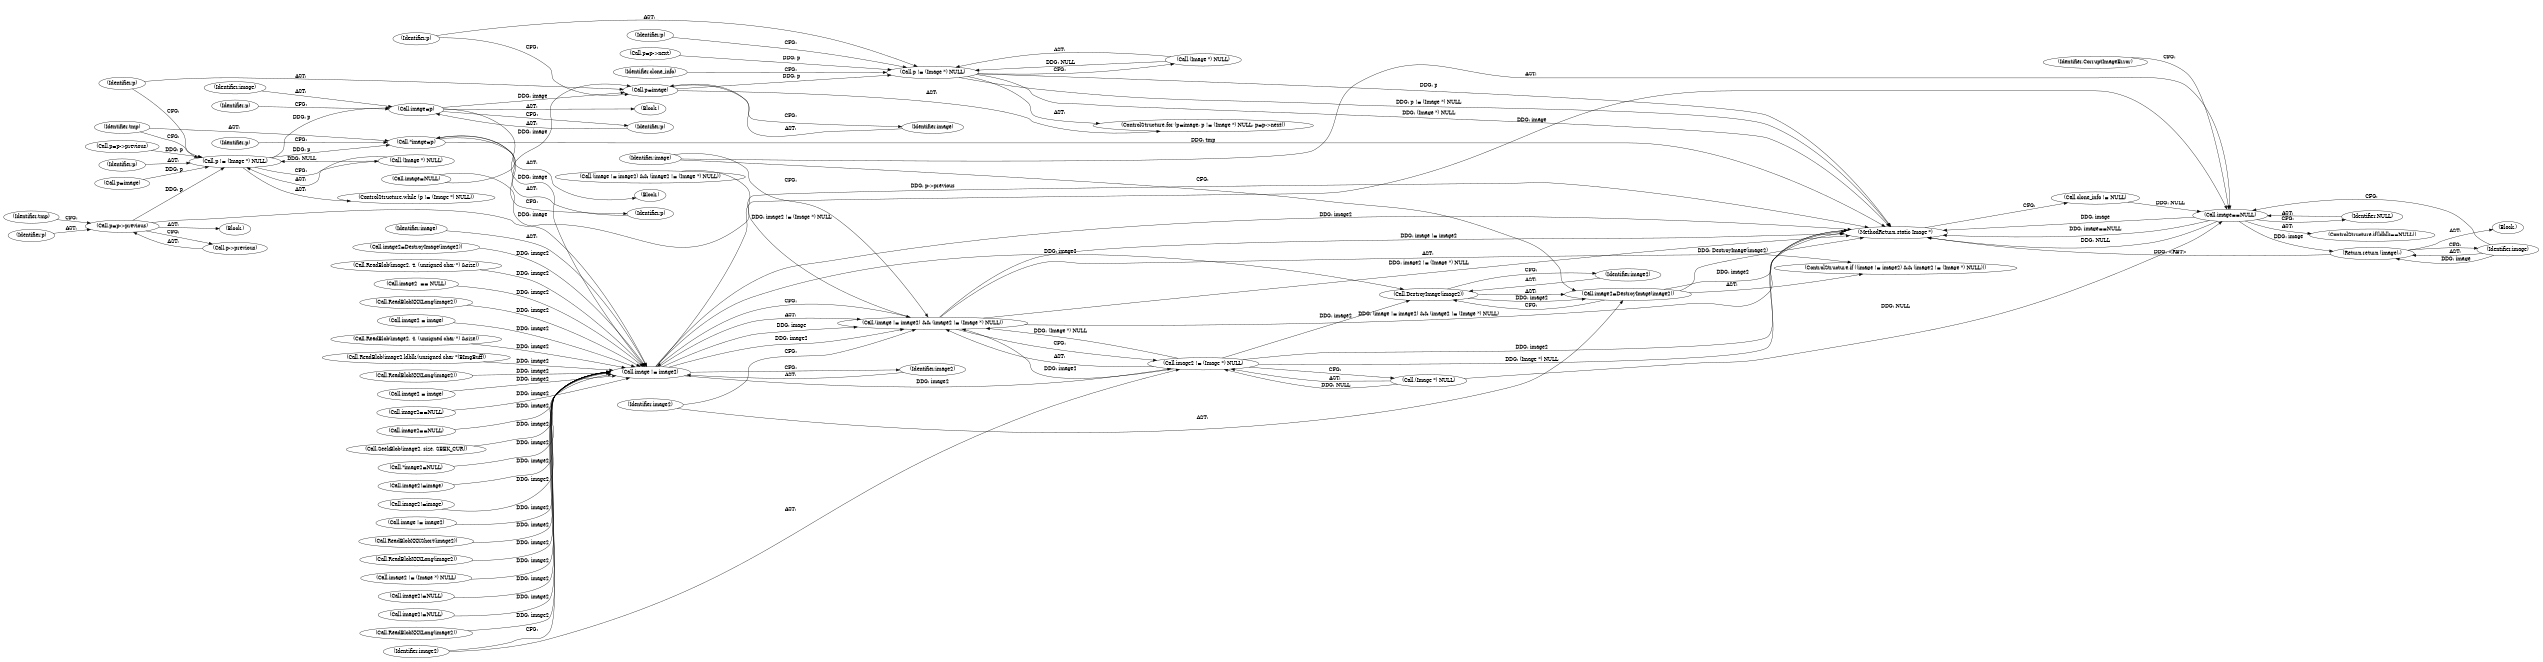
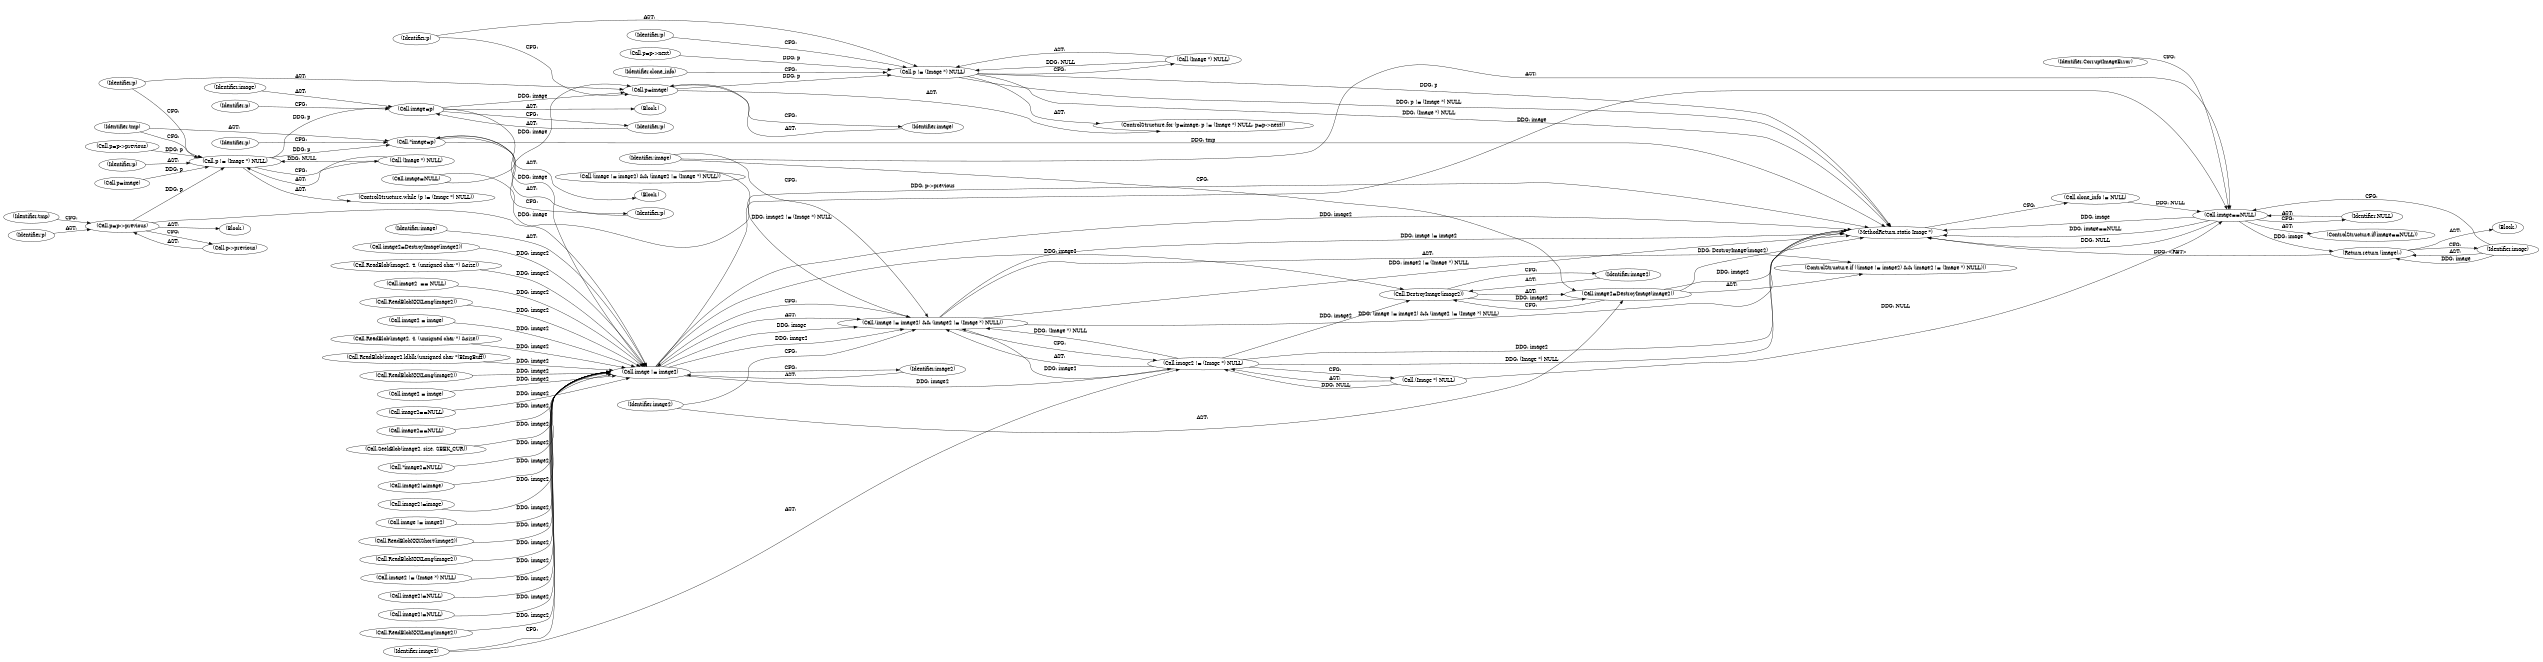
node "(ControlStructure,if(ldblk==NULL))": label "(ControlStructure,if(ldblk==NULL))" -> "(ControlStructure,if(image==NULL))"
